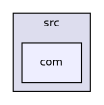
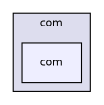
cluster "src": label "src" -> "com"
